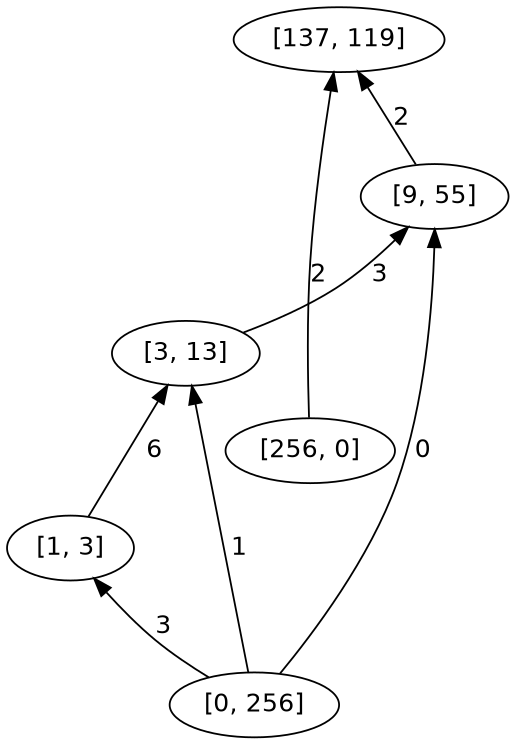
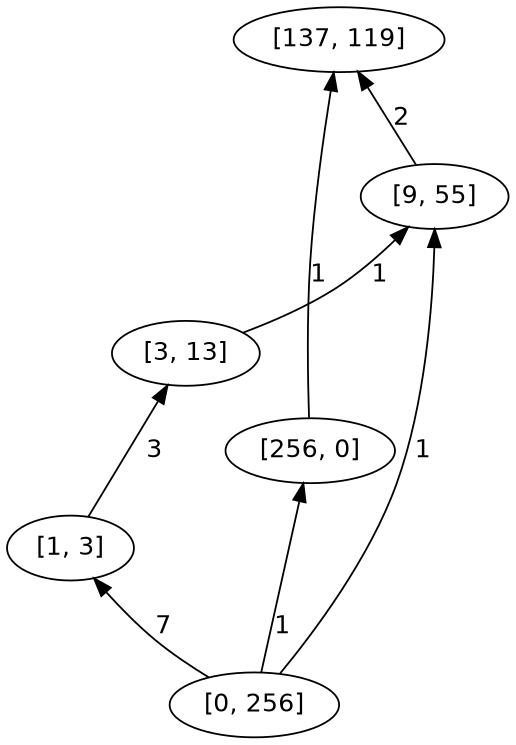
edge "[256, 0]" -> "[137, 119]": label "2" -> "1"
edge "[3, 13]" -> "[9, 55]": label "3" -> "1"
edge "[1, 3]" -> "[3, 13]": label "6" -> "3"
edge "[0, 256]" -> "[9, 55]": label "0" -> "1"
edge "[0, 256]" -> "[3, 13]": now "[0, 256]" -> "[256, 0]"
edge "[0, 256]" -> "[1, 3]": label "3" -> "7"
